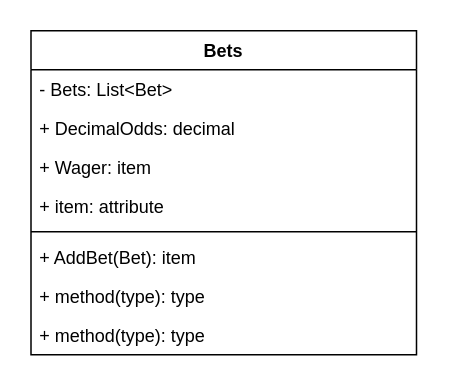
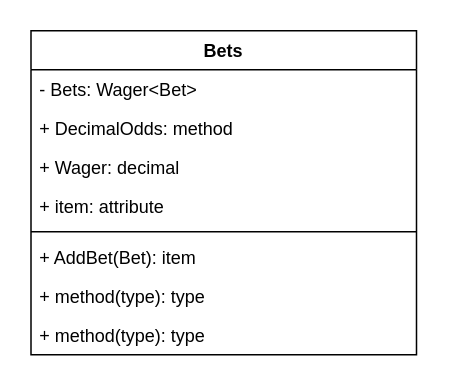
node "- Bets: List<Bet>": label "- Bets: List<Bet>" -> "- Bets: Wager<Bet>"
node "+ DecimalOdds: decimal": label "+ DecimalOdds: decimal" -> "+ DecimalOdds: method"
node "+ Wager: item": label "+ Wager: item" -> "+ Wager: decimal"
